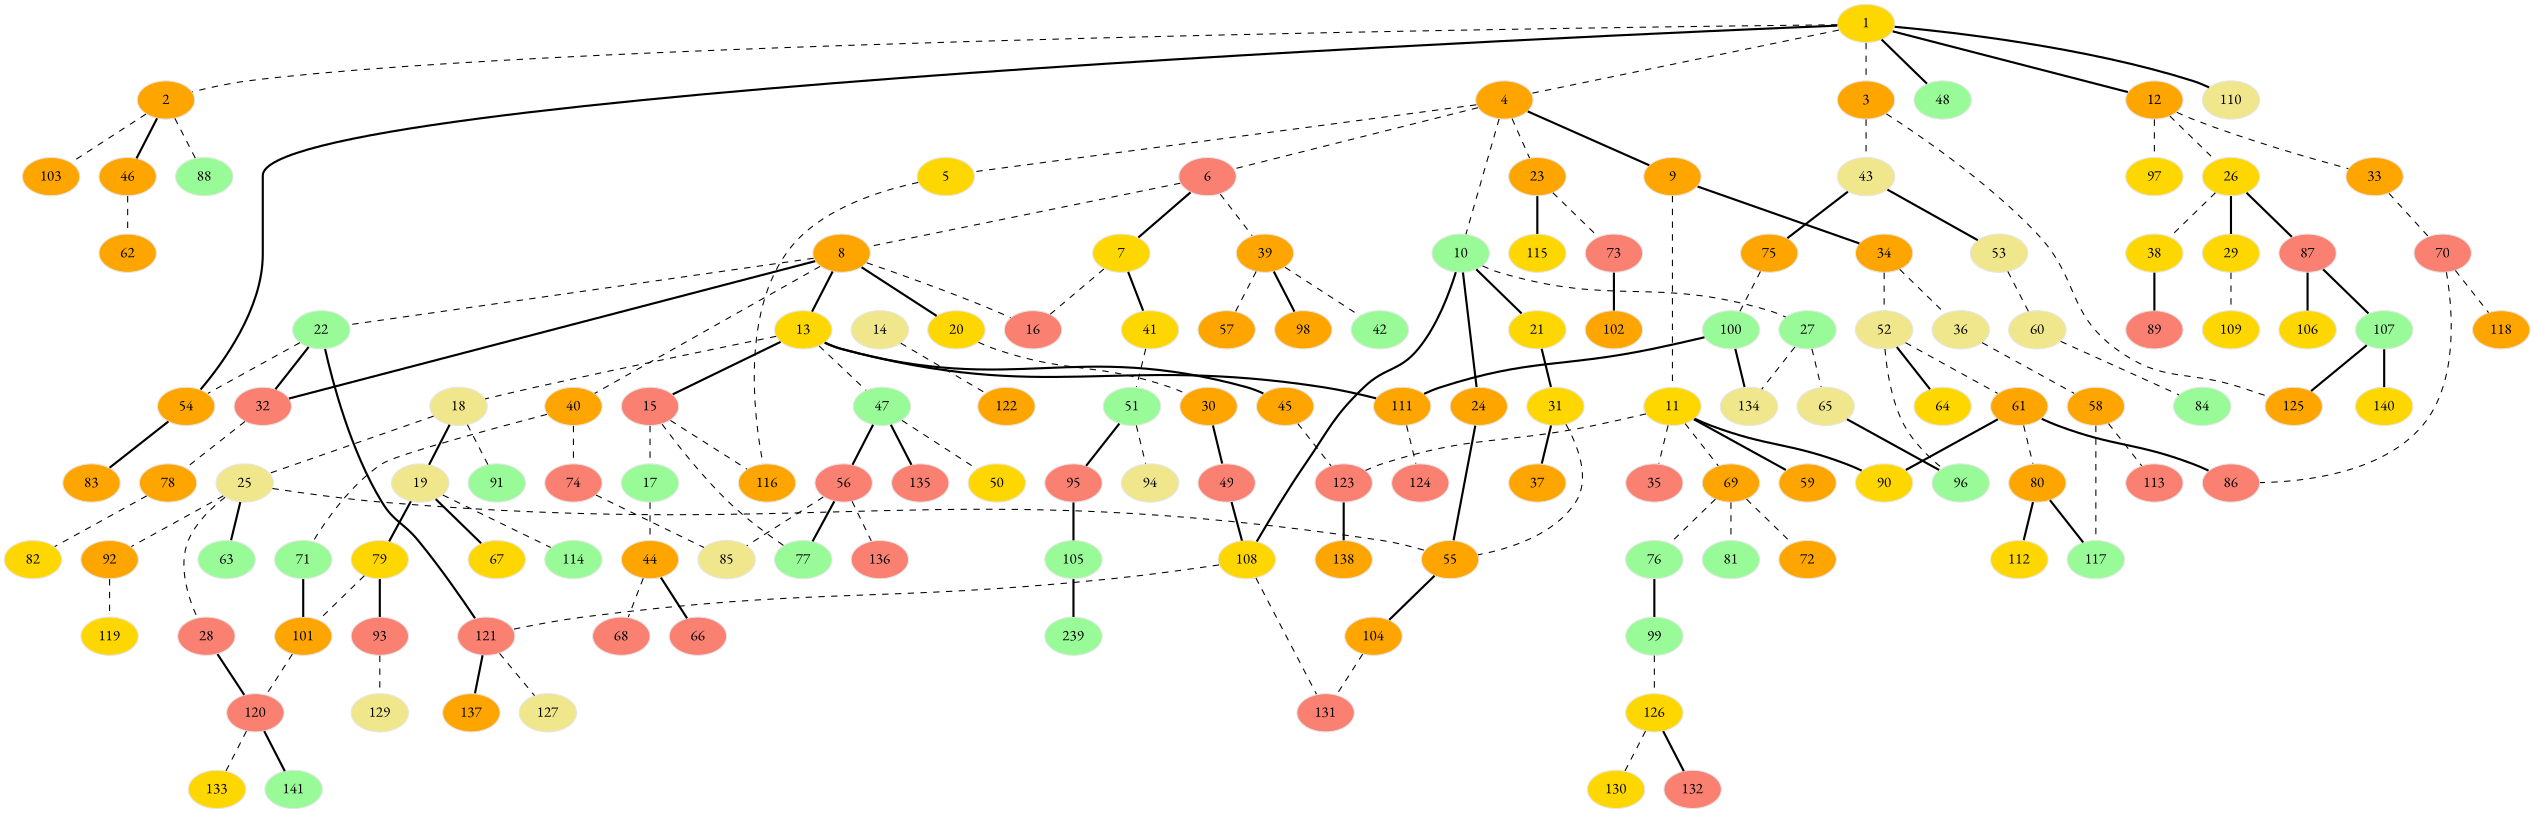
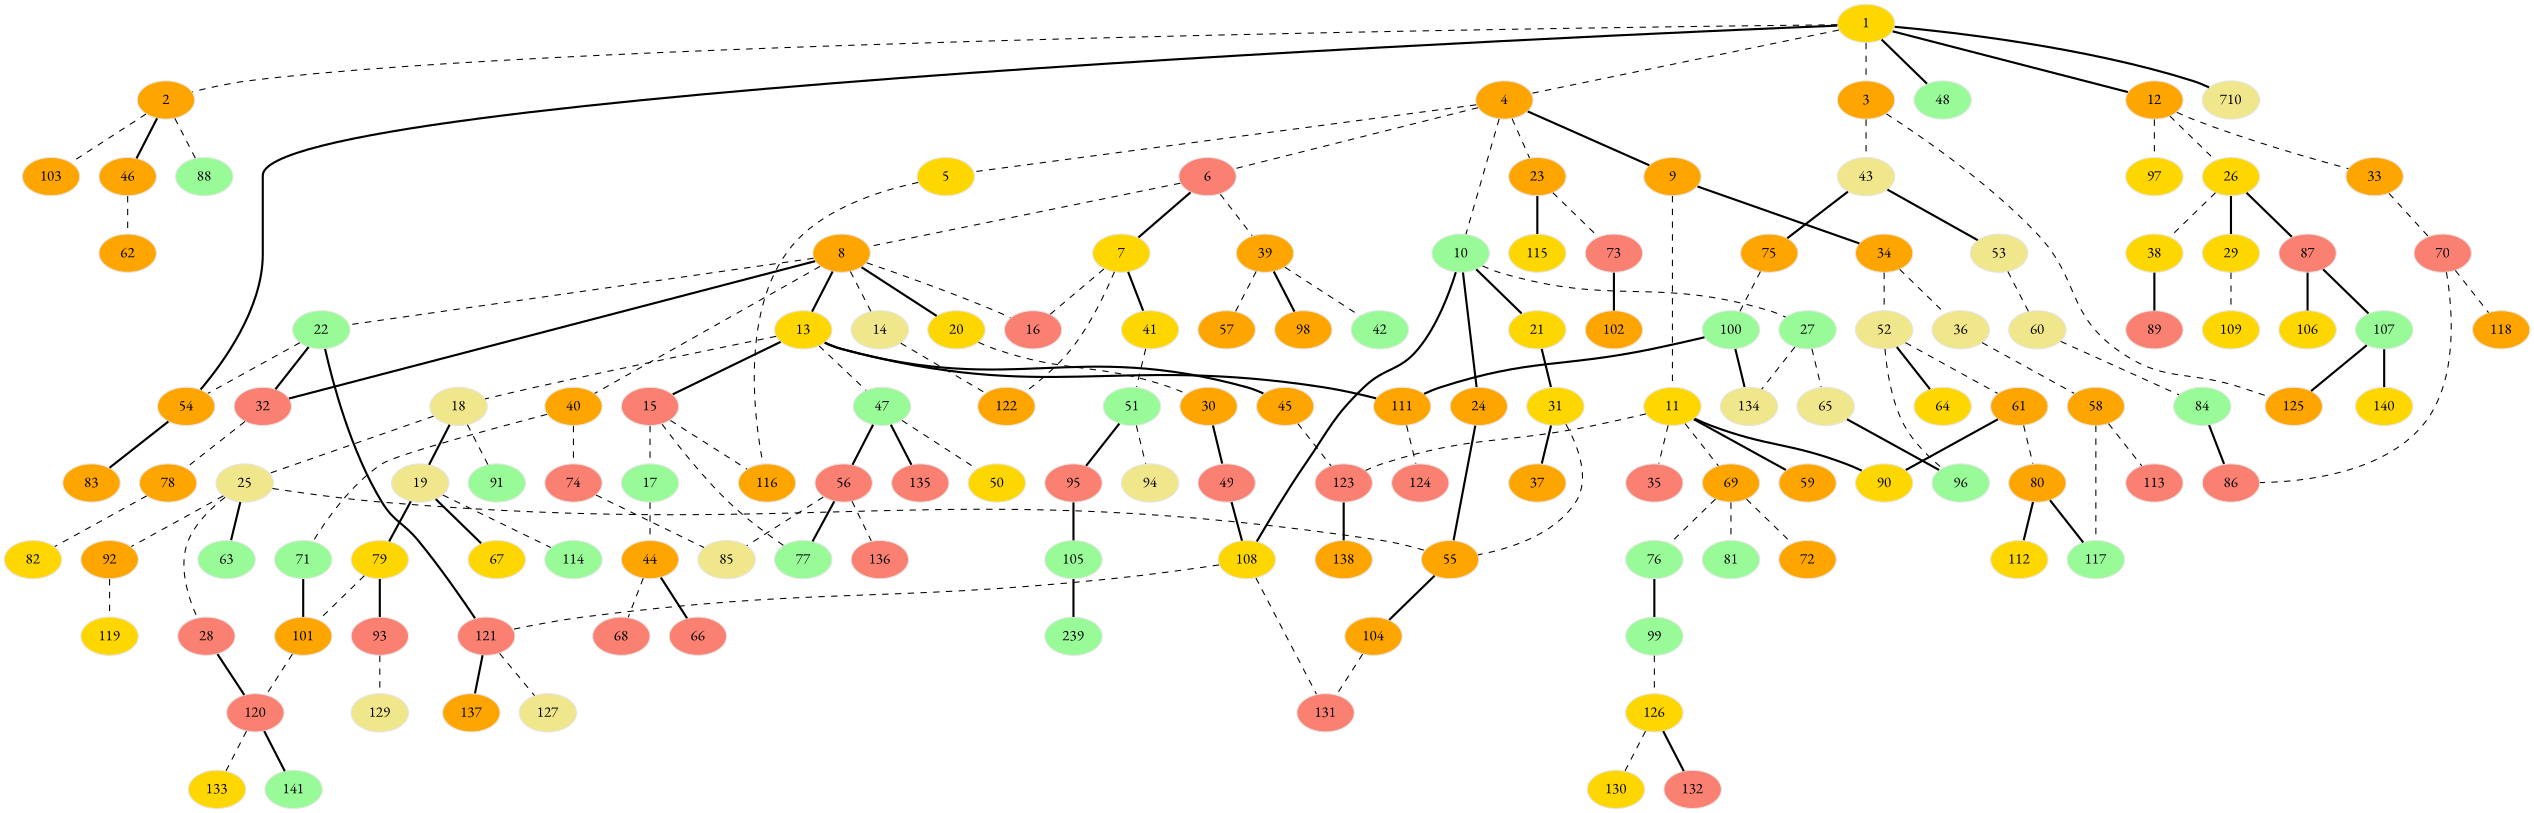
node "110": label "110" -> "710"
edge "8" -- "14": added
edge "7" -- "122": added
edge "61" -- "86": now "84" -- "86"
